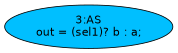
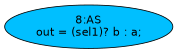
node "3:AS out = (sel1)? b : a;": label "3:AS out = (sel1)? b : a;" -> "8:AS out = (sel1)? b : a;"
